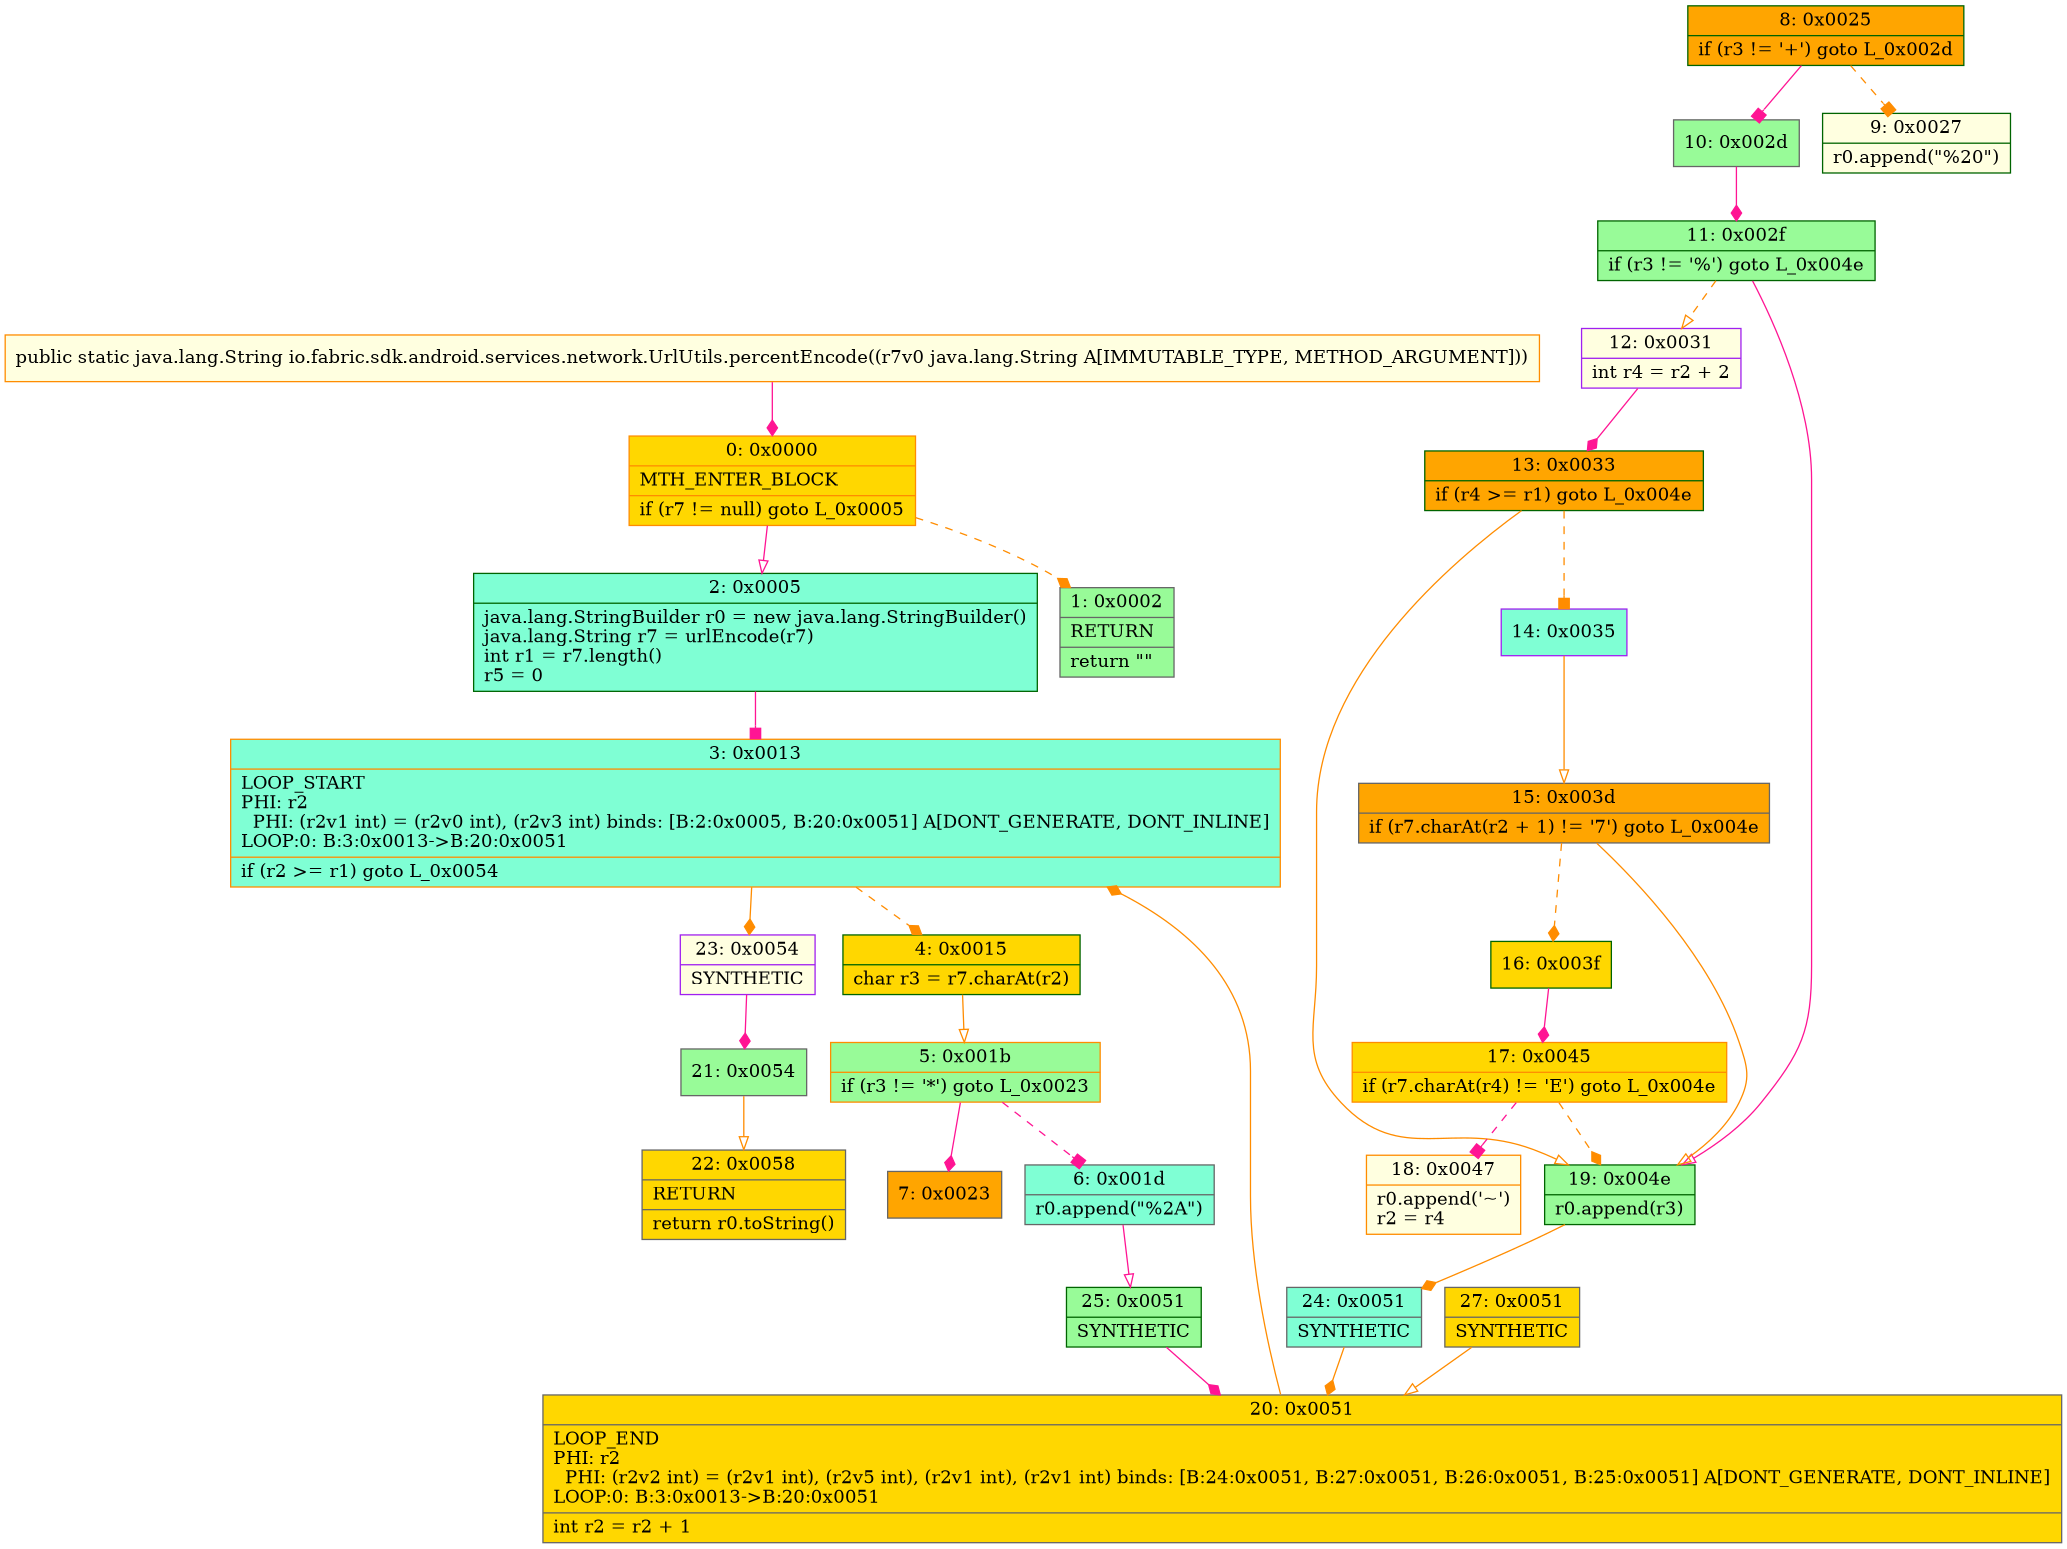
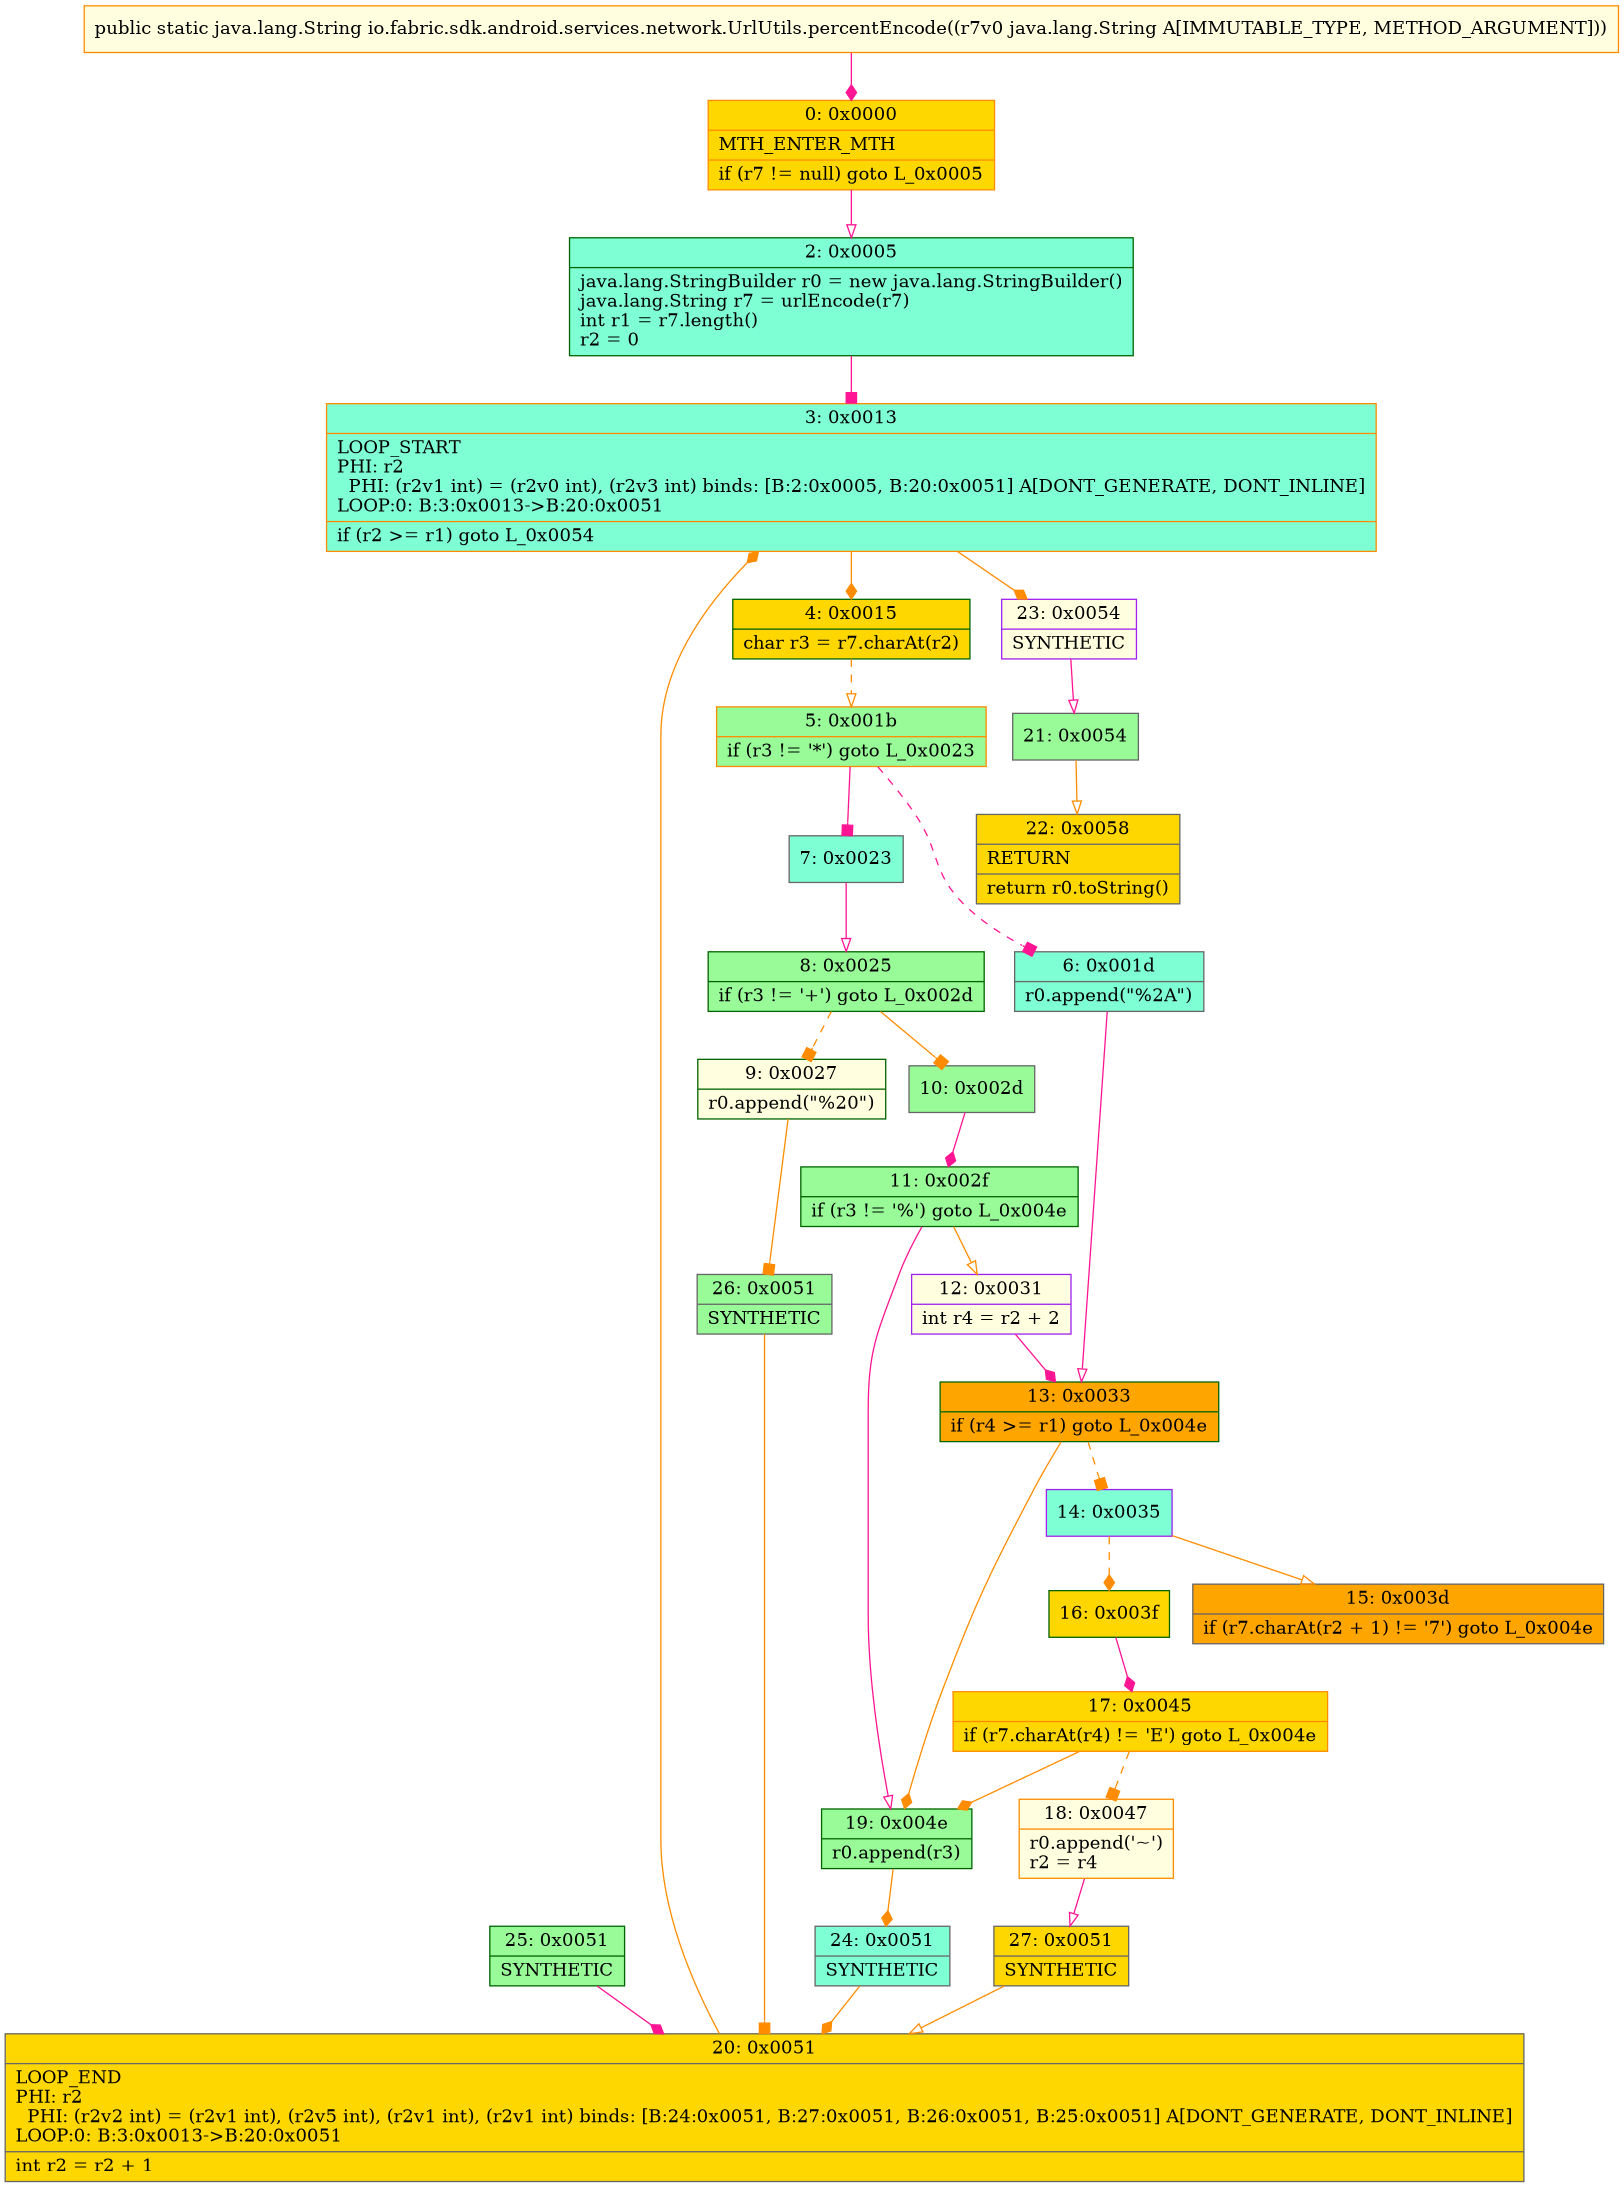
node "8: 0x0025": fillcolor orange -> palegreen
edge "8: 0x0025" -> "10: 0x002d": color deeppink -> darkorange
edge "11: 0x002f" -> "12: 0x0031": style dashed -> solid
node "0: 0x0000": text "MTH_ENTER_BLOCK" -> "MTH_ENTER_MTH"
node "1: 0x0002": removed
node "2: 0x0005": text "r5 = 0" -> "r2 = 0"
edge "15: 0x003d" -> "16: 0x003f": now "14: 0x0035" -> "16: 0x003f"
edge "13: 0x0033" -> "19: 0x004e": arrowhead onormal -> diamond
edge "3: 0x0013" -> "4: 0x0015": style dashed -> solid
edge "7: 0x0023" -> "8: 0x0025": added
edge "15: 0x003d" -> "19: 0x004e": removed
edge "4: 0x0015" -> "5: 0x001b": style solid -> dashed
edge "23: 0x0054" -> "21: 0x0054": arrowhead diamond -> onormal
edge "17: 0x0045" -> "18: 0x0047": color deeppink -> darkorange
edge "17: 0x0045" -> "19: 0x004e": style dashed -> solid
edge "5: 0x001b" -> "7: 0x0023": arrowhead diamond -> box
node "7: 0x0023": fillcolor orange -> aquamarine
edge "6: 0x001d" -> "25: 0x0051": now "6: 0x001d" -> "13: 0x0033"
node "26: 0x0051": added
edge "18: 0x0047" -> "27: 0x0051": added
